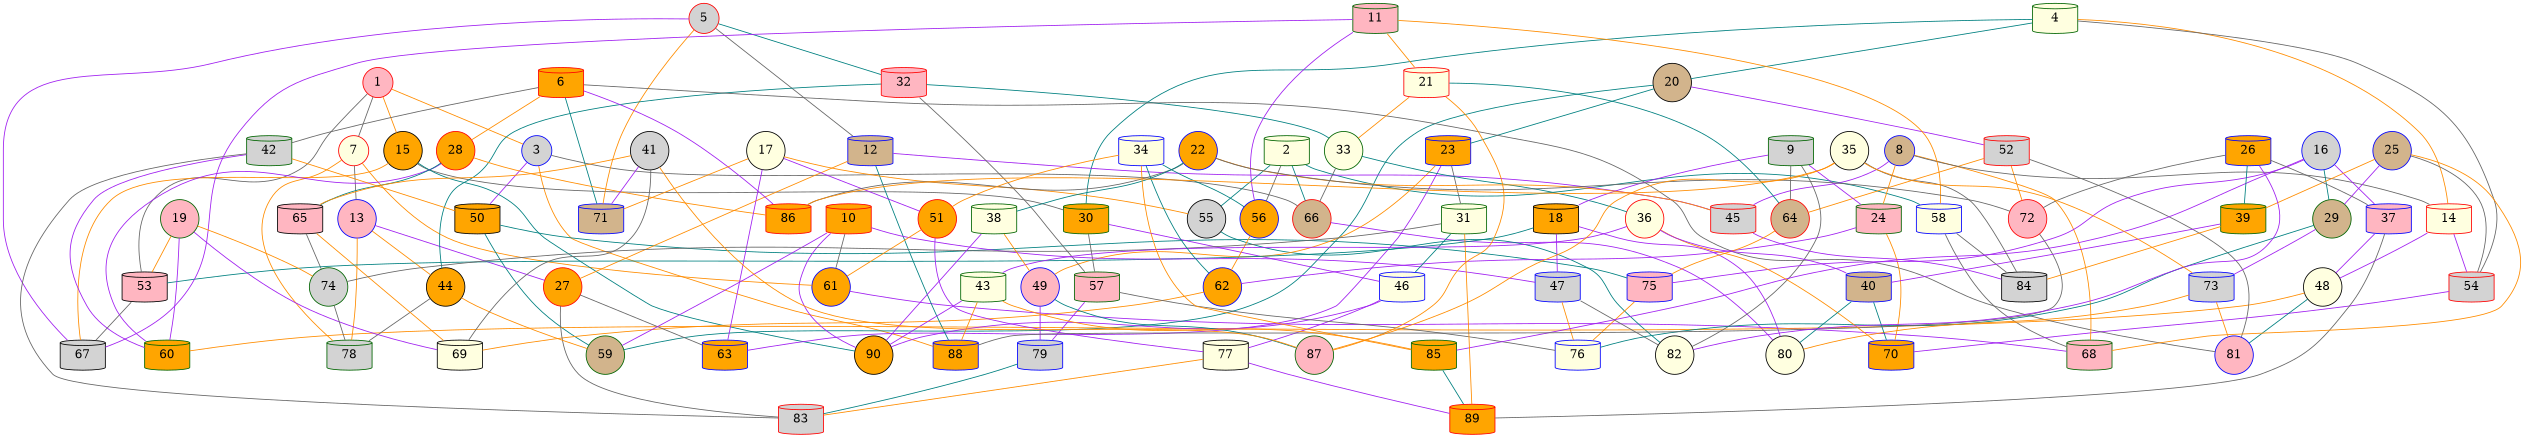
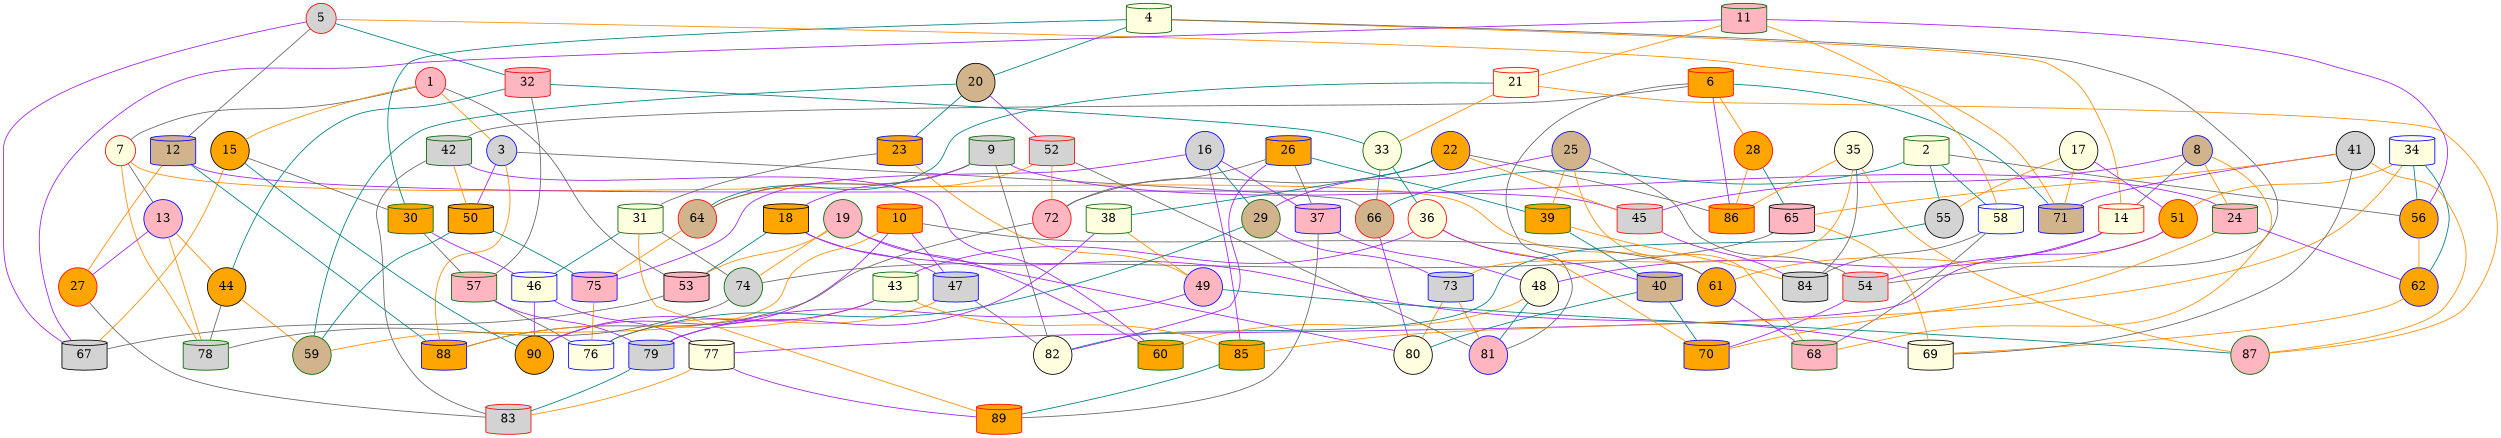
edge "28" -- "60": removed
edge "39" -- "40": color purple -> teal
edge "38" -- "90": now "38" -- "79"
edge "10" -- "59": color purple -> darkorange
node "63": removed
